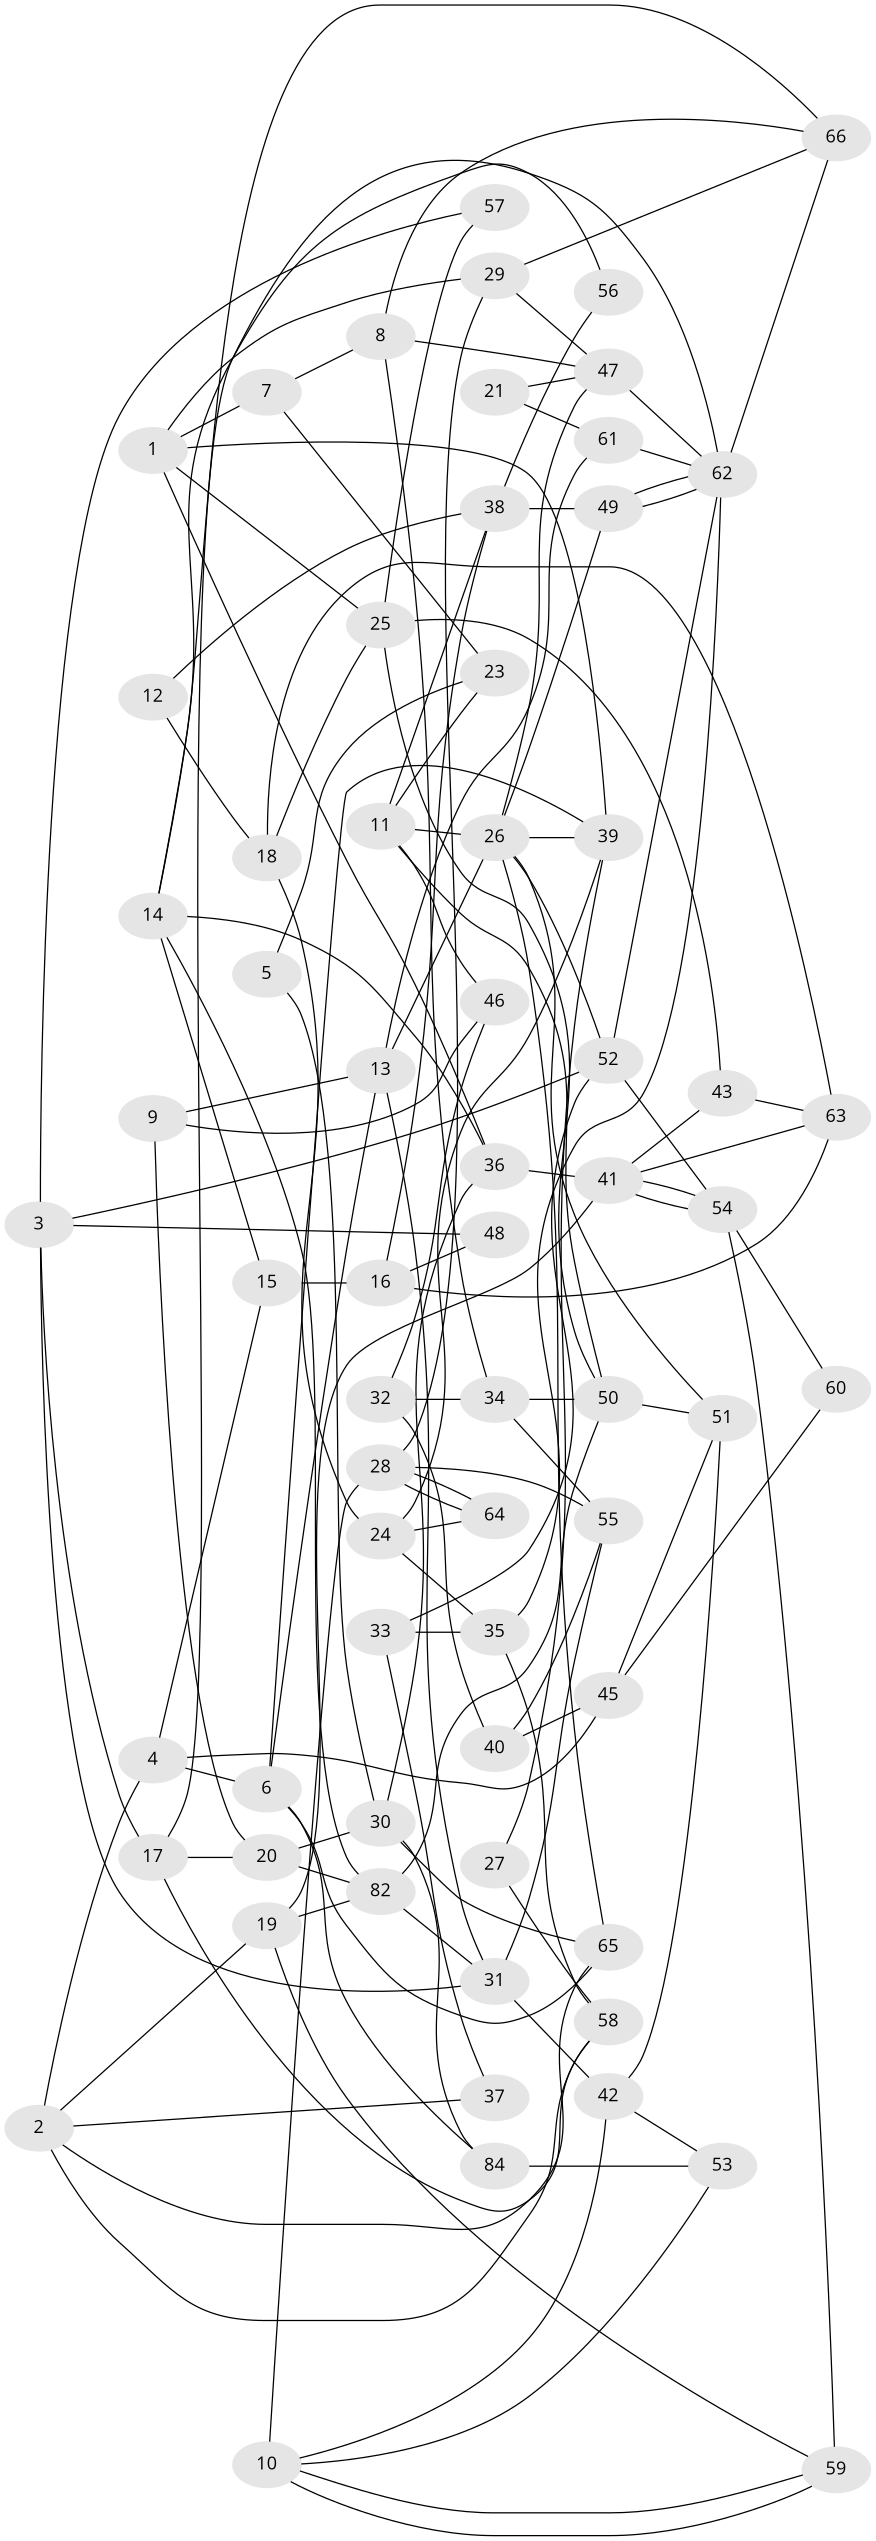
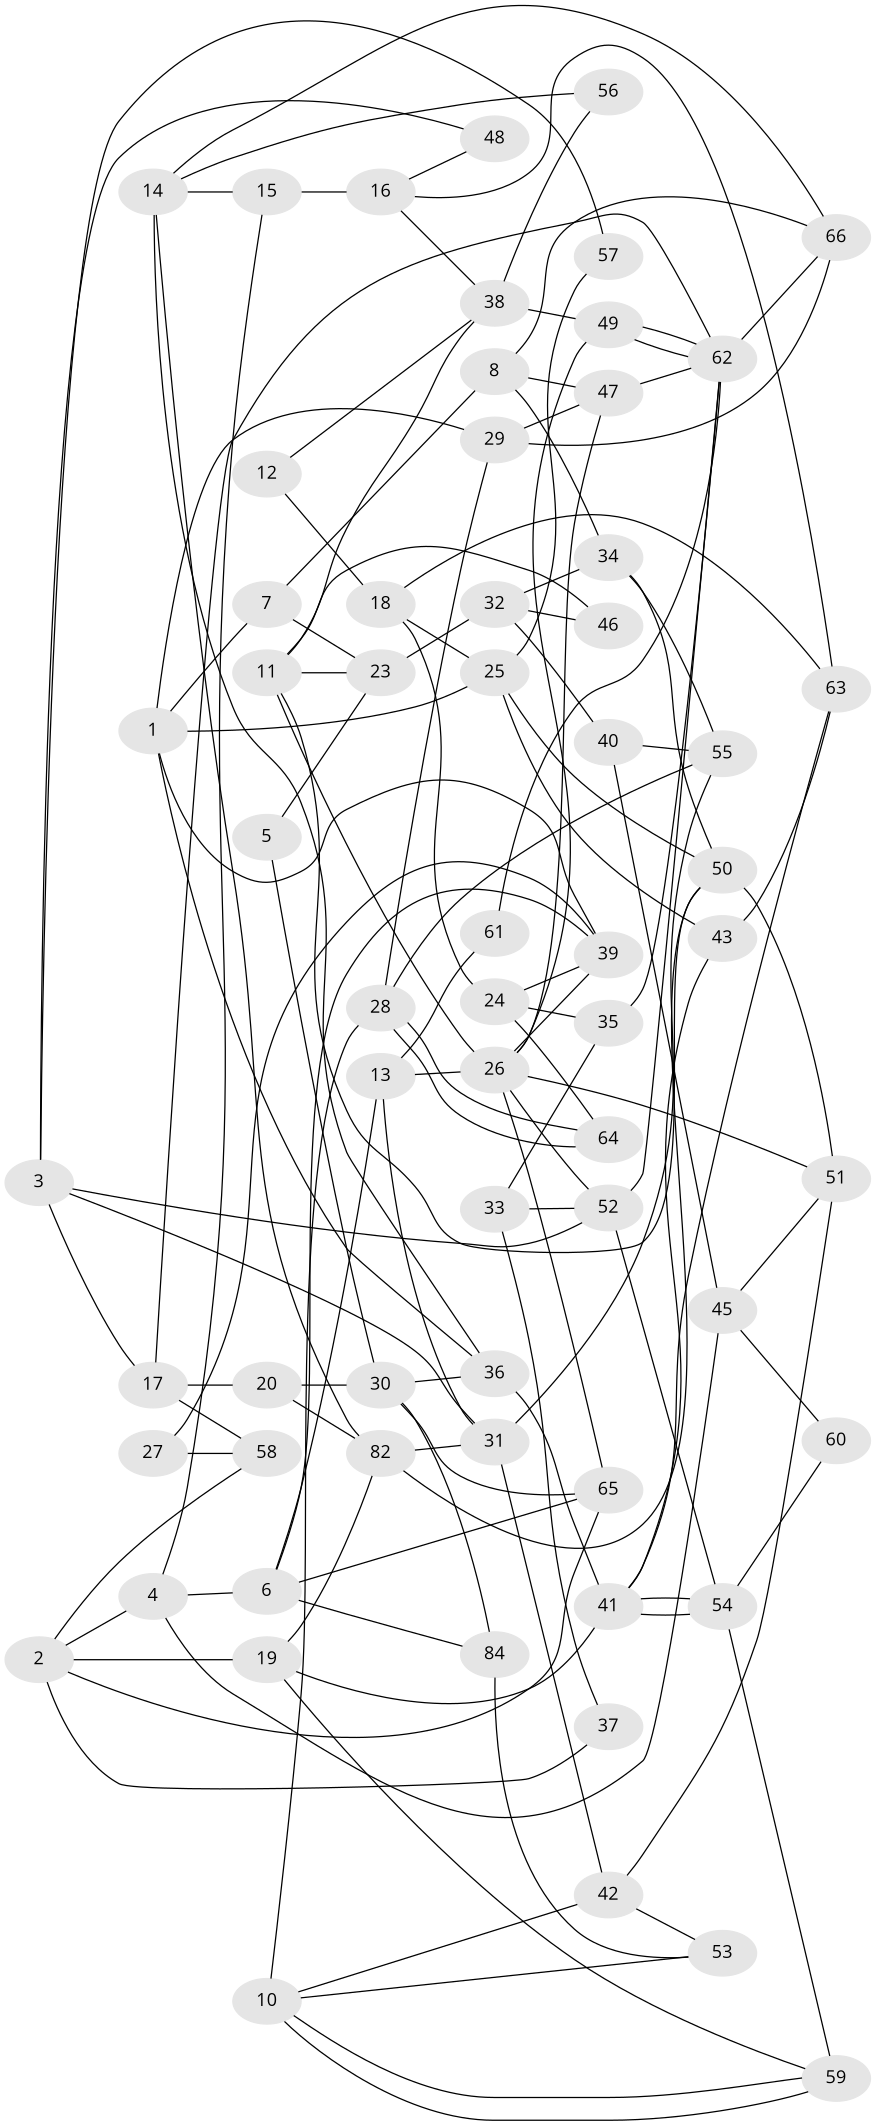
node "21": removed
edge "32" -- "23": added
node "9": removed
edge "35" -- "58": removed
